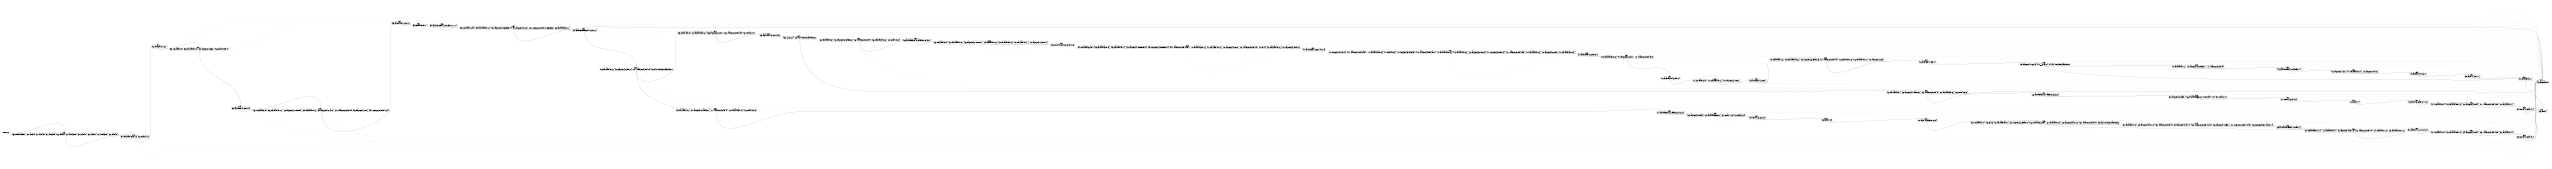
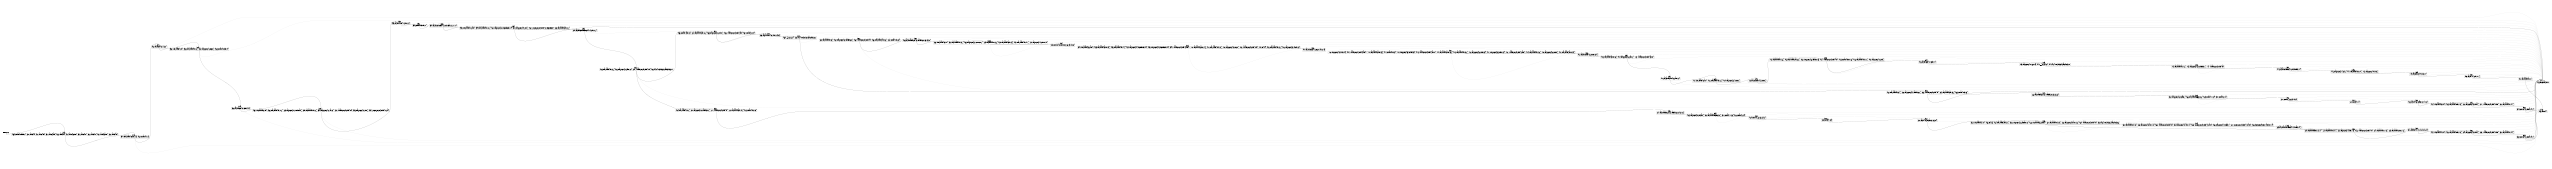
edge "9739: read-property[v70,'type',v69]" -> "9751: read-variable['ast',v1,-]": removed
